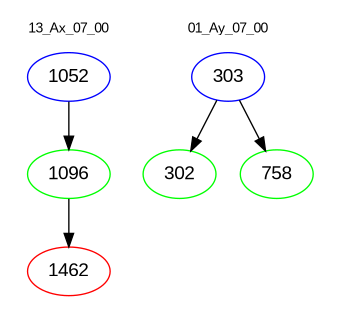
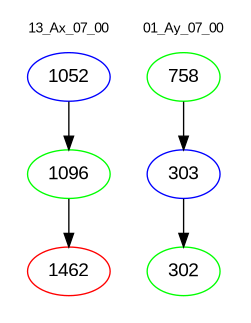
edge "303" -> "758": reversed
